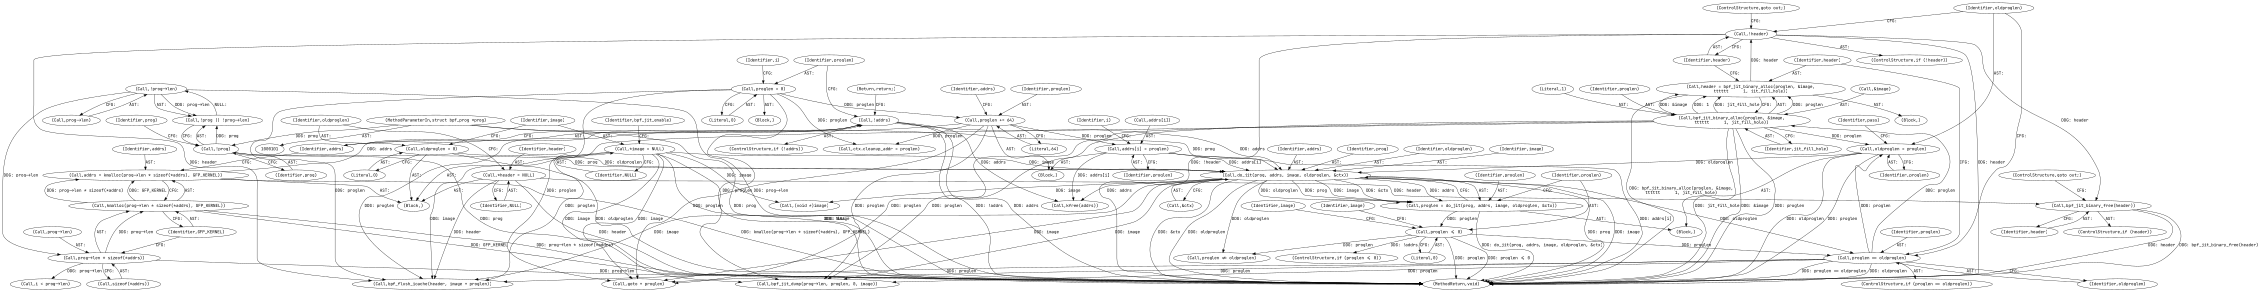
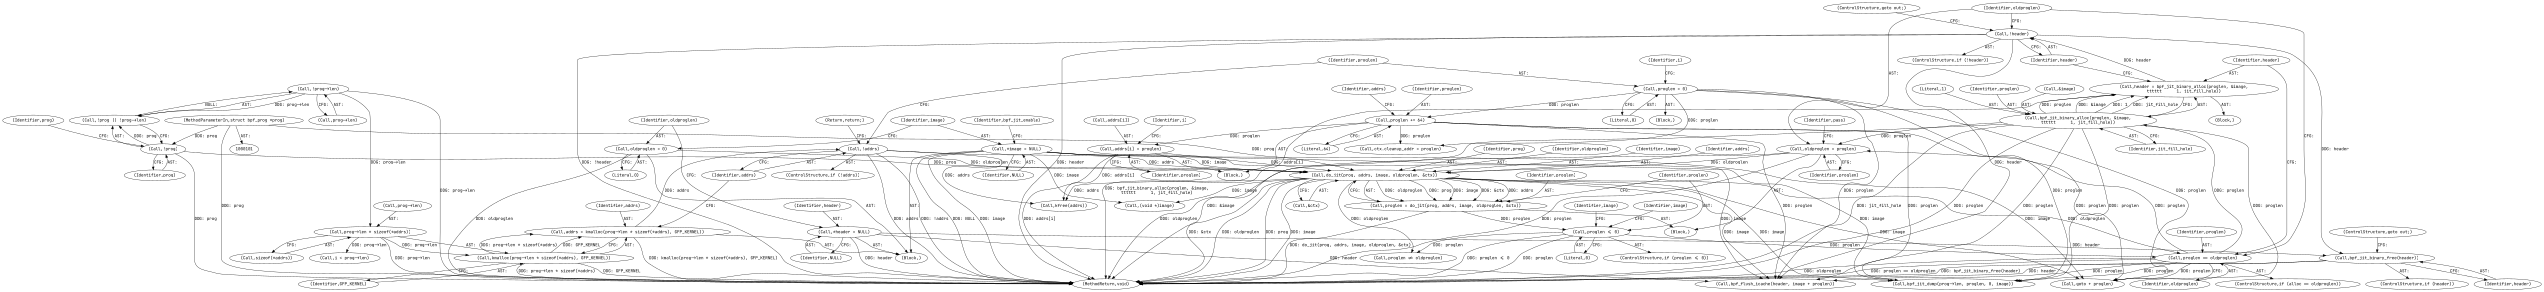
edge "(Identifier,GFP_KERNEL)" -> "(Call,prog->len * sizeof(*addrs))": removed, label "CFG:"
edge "(Call,proglen <= 0)" -> "(ControlStructure,if (proglen <= 0))": label "DDG: !addrs" -> "AST: "
node "(ControlStructure,if (proglen == oldproglen))": label "(ControlStructure,if (proglen == oldproglen))" -> "(ControlStructure,if (alloc == oldproglen))"
